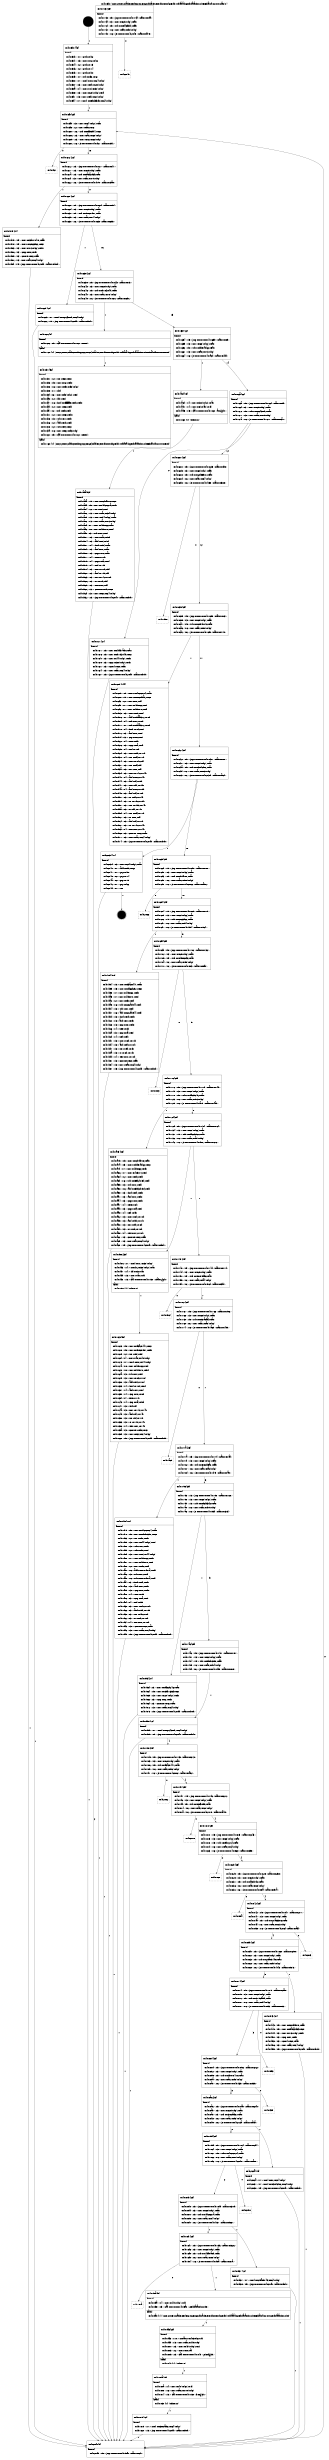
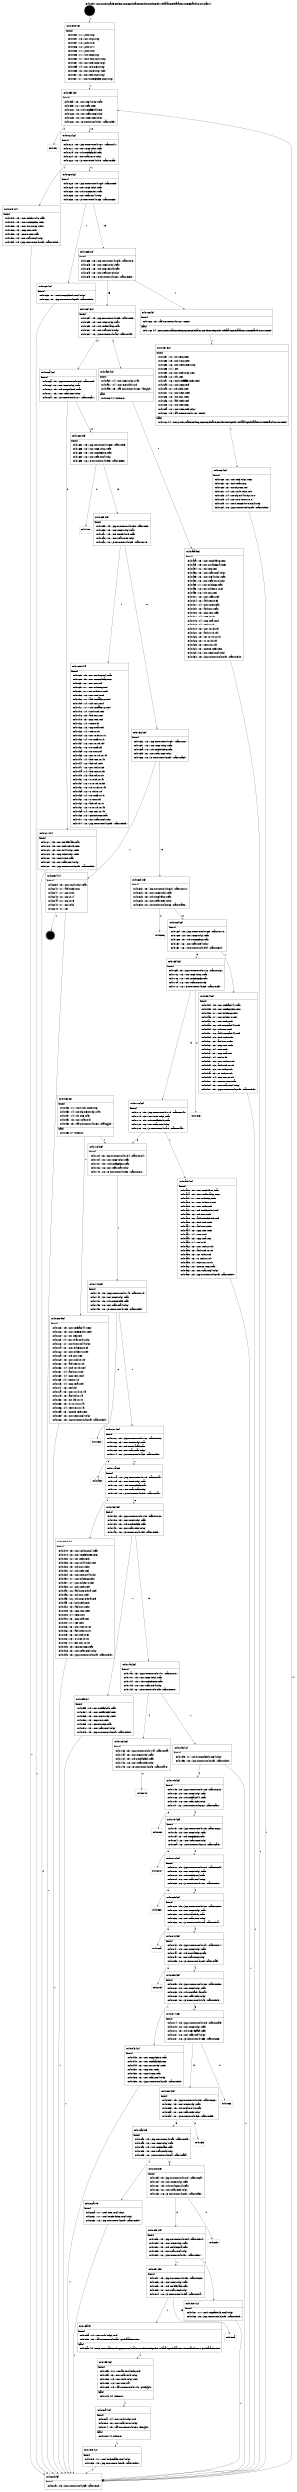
node "0x401cc5 [36]": added
edge "0x40172f [25]" -> "0x401bec [23]": reversed
edge "0x4017ac [25]" -> "0x4017c5 [25]": added, label "4"
edge "0x4018f1 [25]" -> "0x40190a": label " 0" -> " 15"
